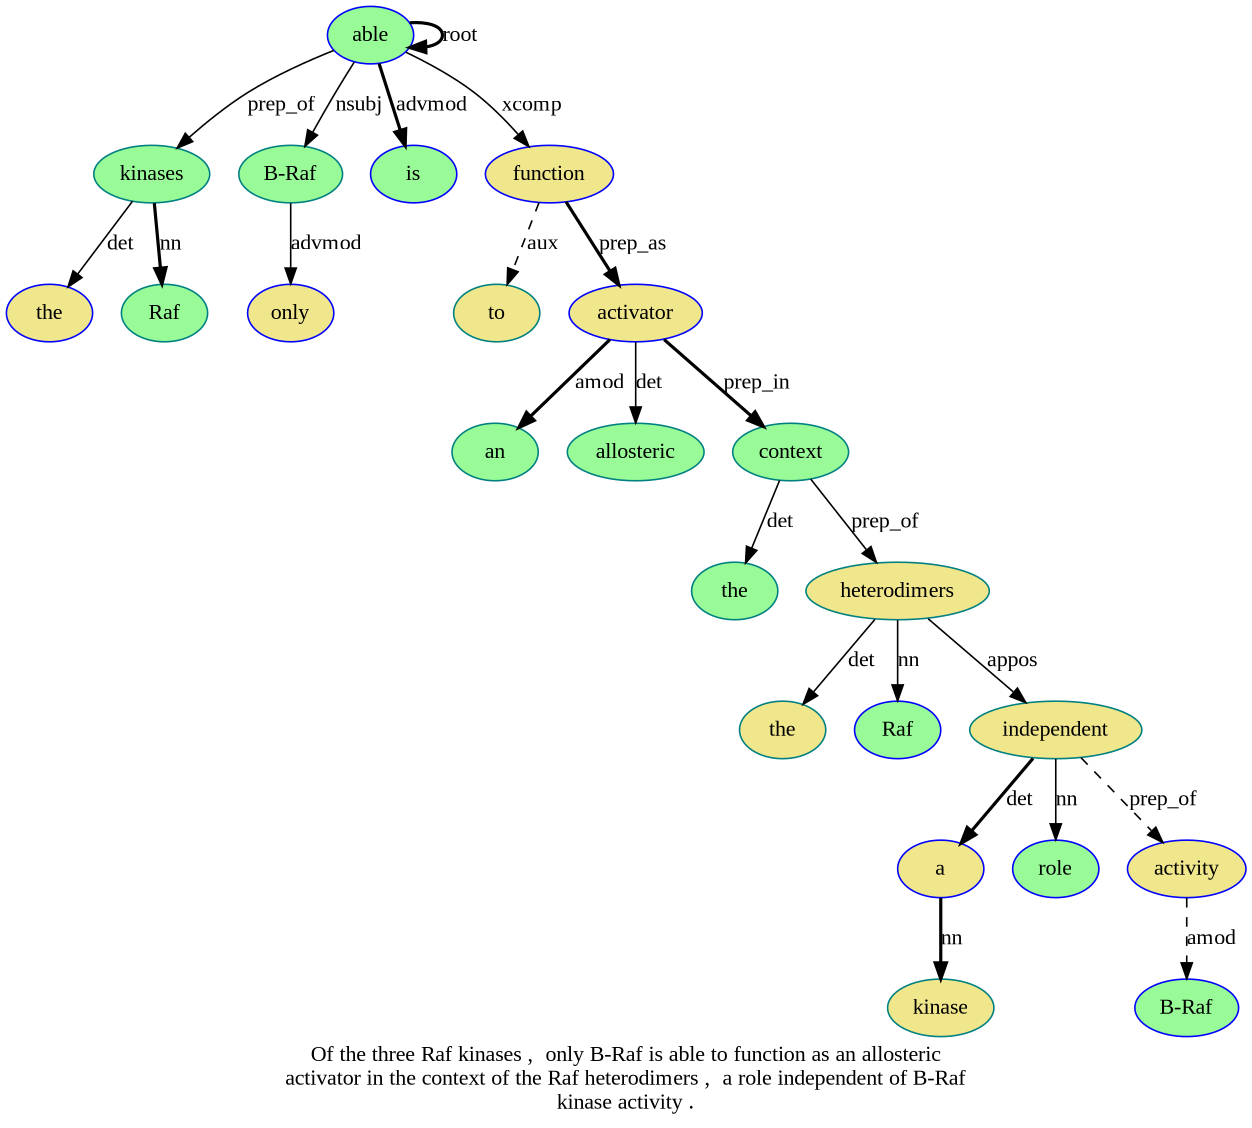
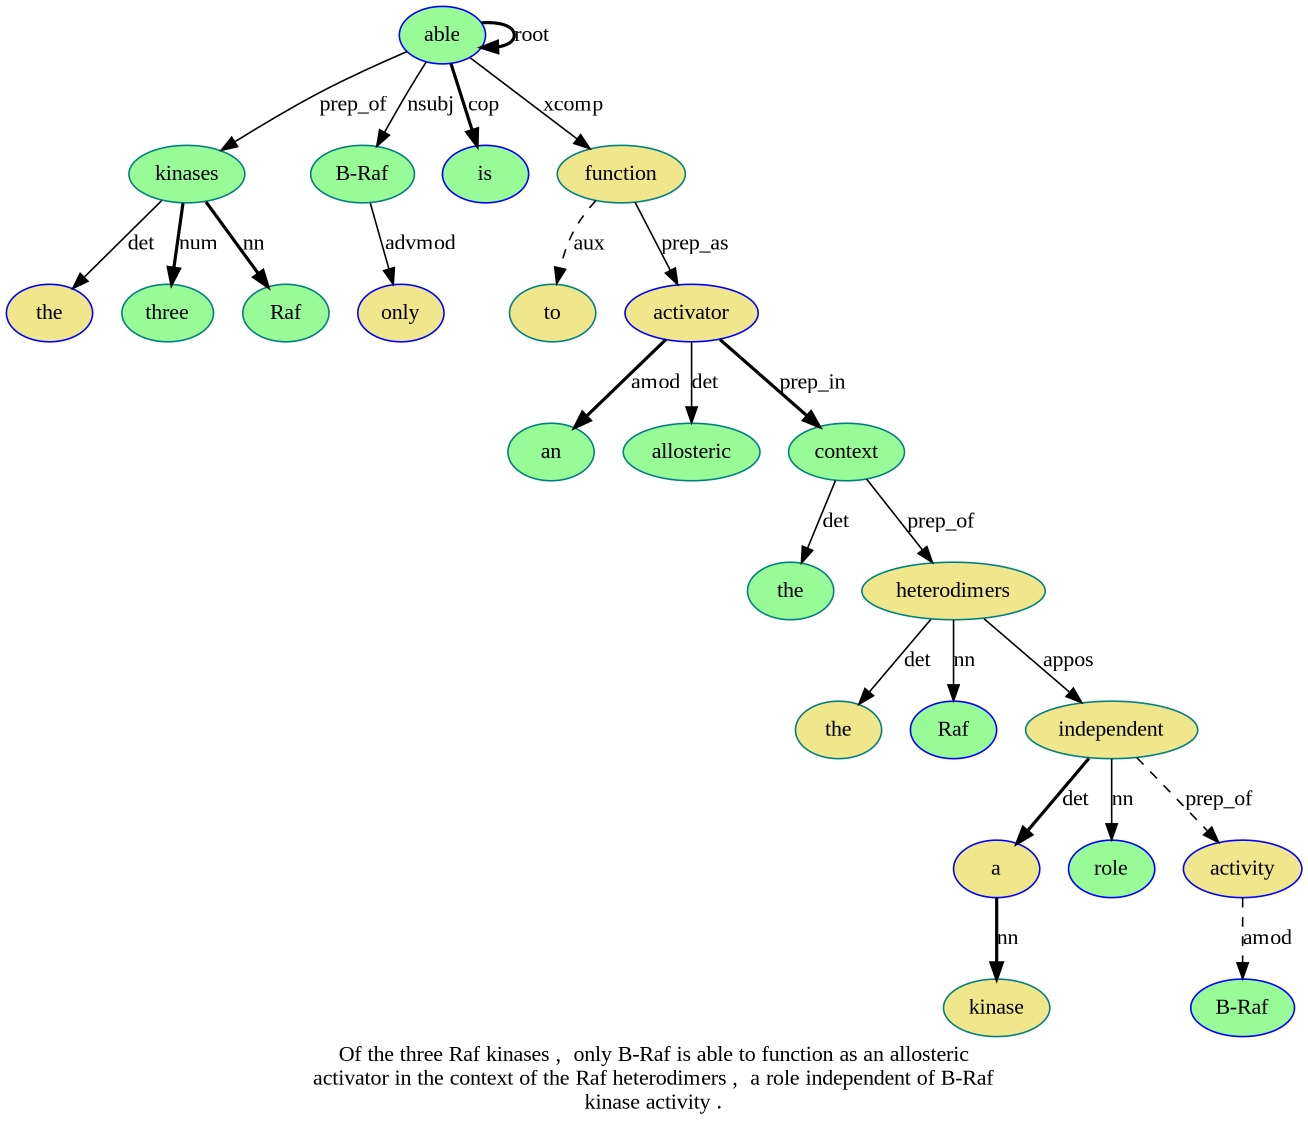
edge "able" -> "is": label "advmod" -> "cop"
node "function": color blue -> teal
edge "function" -> "activator": style bold -> solid
node "three": added
